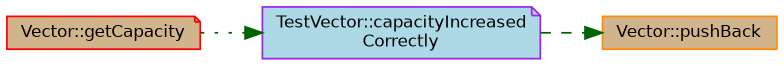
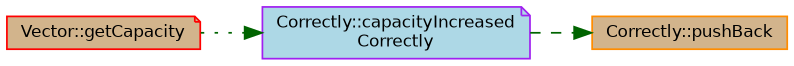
node "TestVector::capacityIncreased Correctly": label "TestVector::capacityIncreased Correctly" -> "Correctly::capacityIncreased Correctly"
node "Vector::pushBack": label "Vector::pushBack" -> "Correctly::pushBack"
